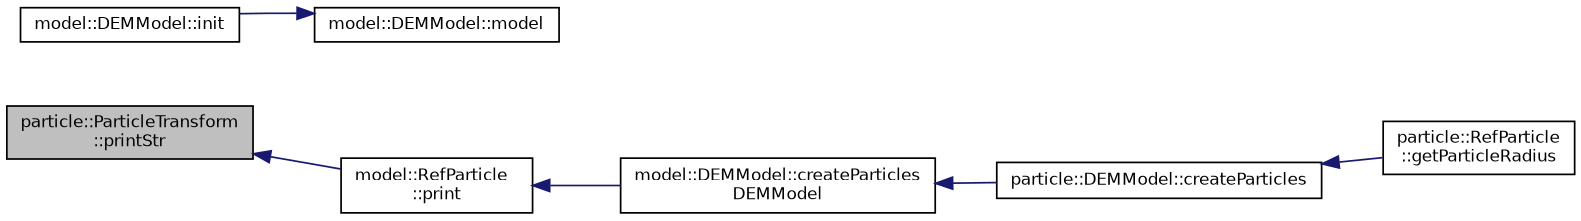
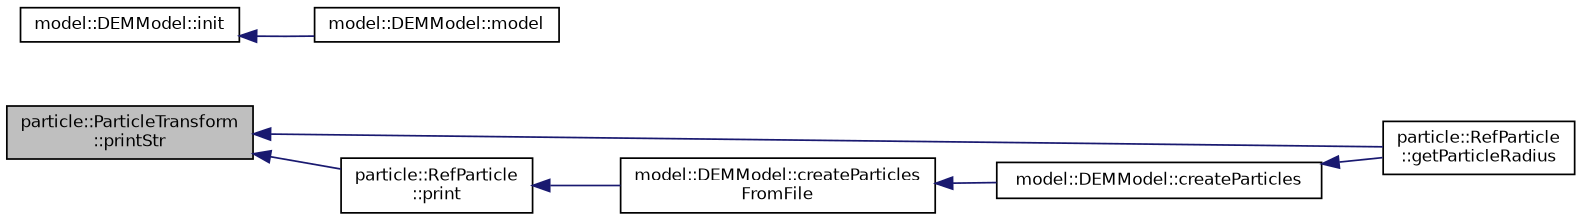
edge "model::DEMModel::init" -> "model::DEMModel::model": reversed
edge "particle::RefParticle ::getParticleRadius" -> "particle::ParticleTransform ::printStr": added
node "particle::DEMModel::createParticles": label "particle::DEMModel::createParticles" -> "model::DEMModel::createParticles"
node "model::RefParticle ::print": label "model::RefParticle ::print" -> "particle::RefParticle ::print"
node "model::DEMModel::createParticles DEMModel": label "model::DEMModel::createParticles DEMModel" -> "model::DEMModel::createParticles FromFile"
